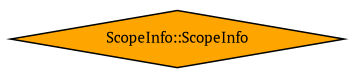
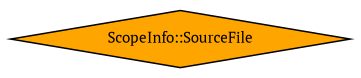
node "ScopeInfo::ScopeInfo": label "ScopeInfo::ScopeInfo" -> "ScopeInfo::SourceFile"
